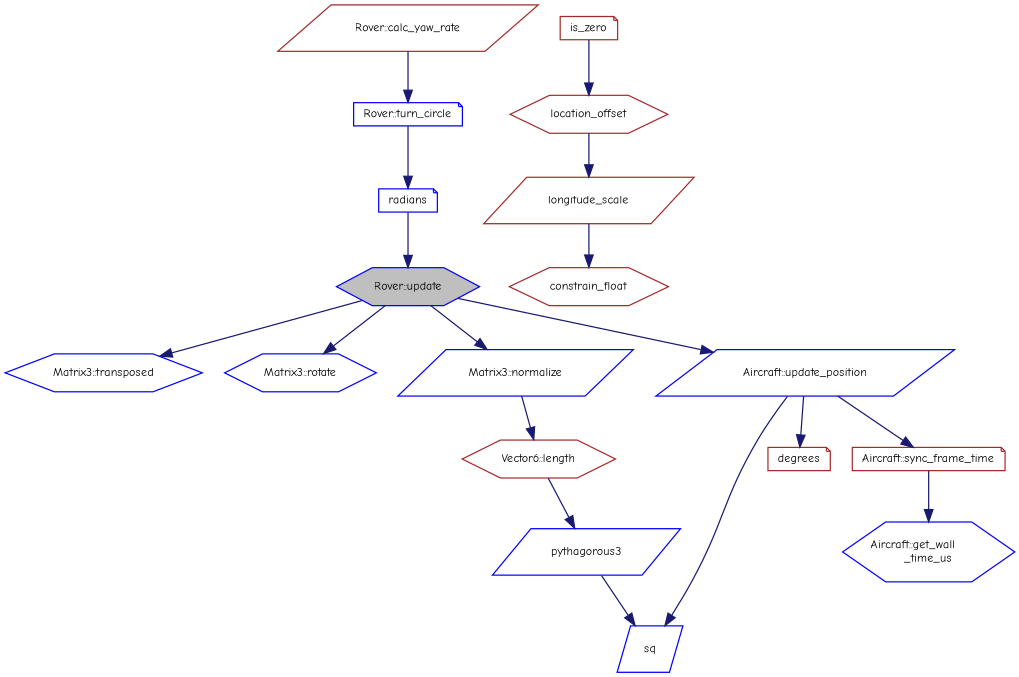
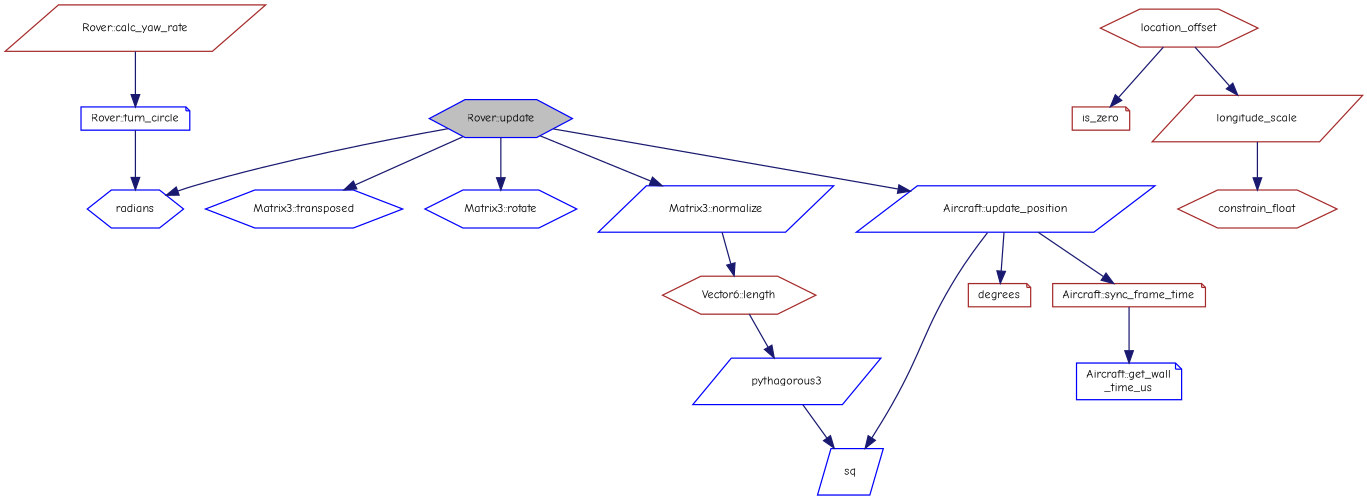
edge "is_zero" -> "location_offset": reversed
node "radians": shape note -> hexagon
edge "radians" -> "Rover::update": reversed
node "Aircraft::get_wall _time_us": shape hexagon -> note
